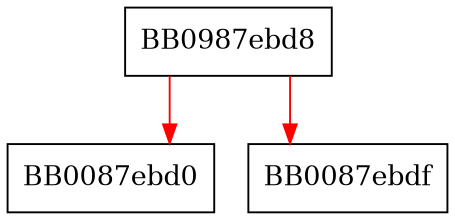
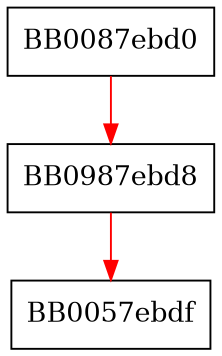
edge "BB0987ebd8" -> "BB0087ebd0": reversed
node "BB0087ebdf": label "BB0087ebdf" -> "BB0057ebdf"
